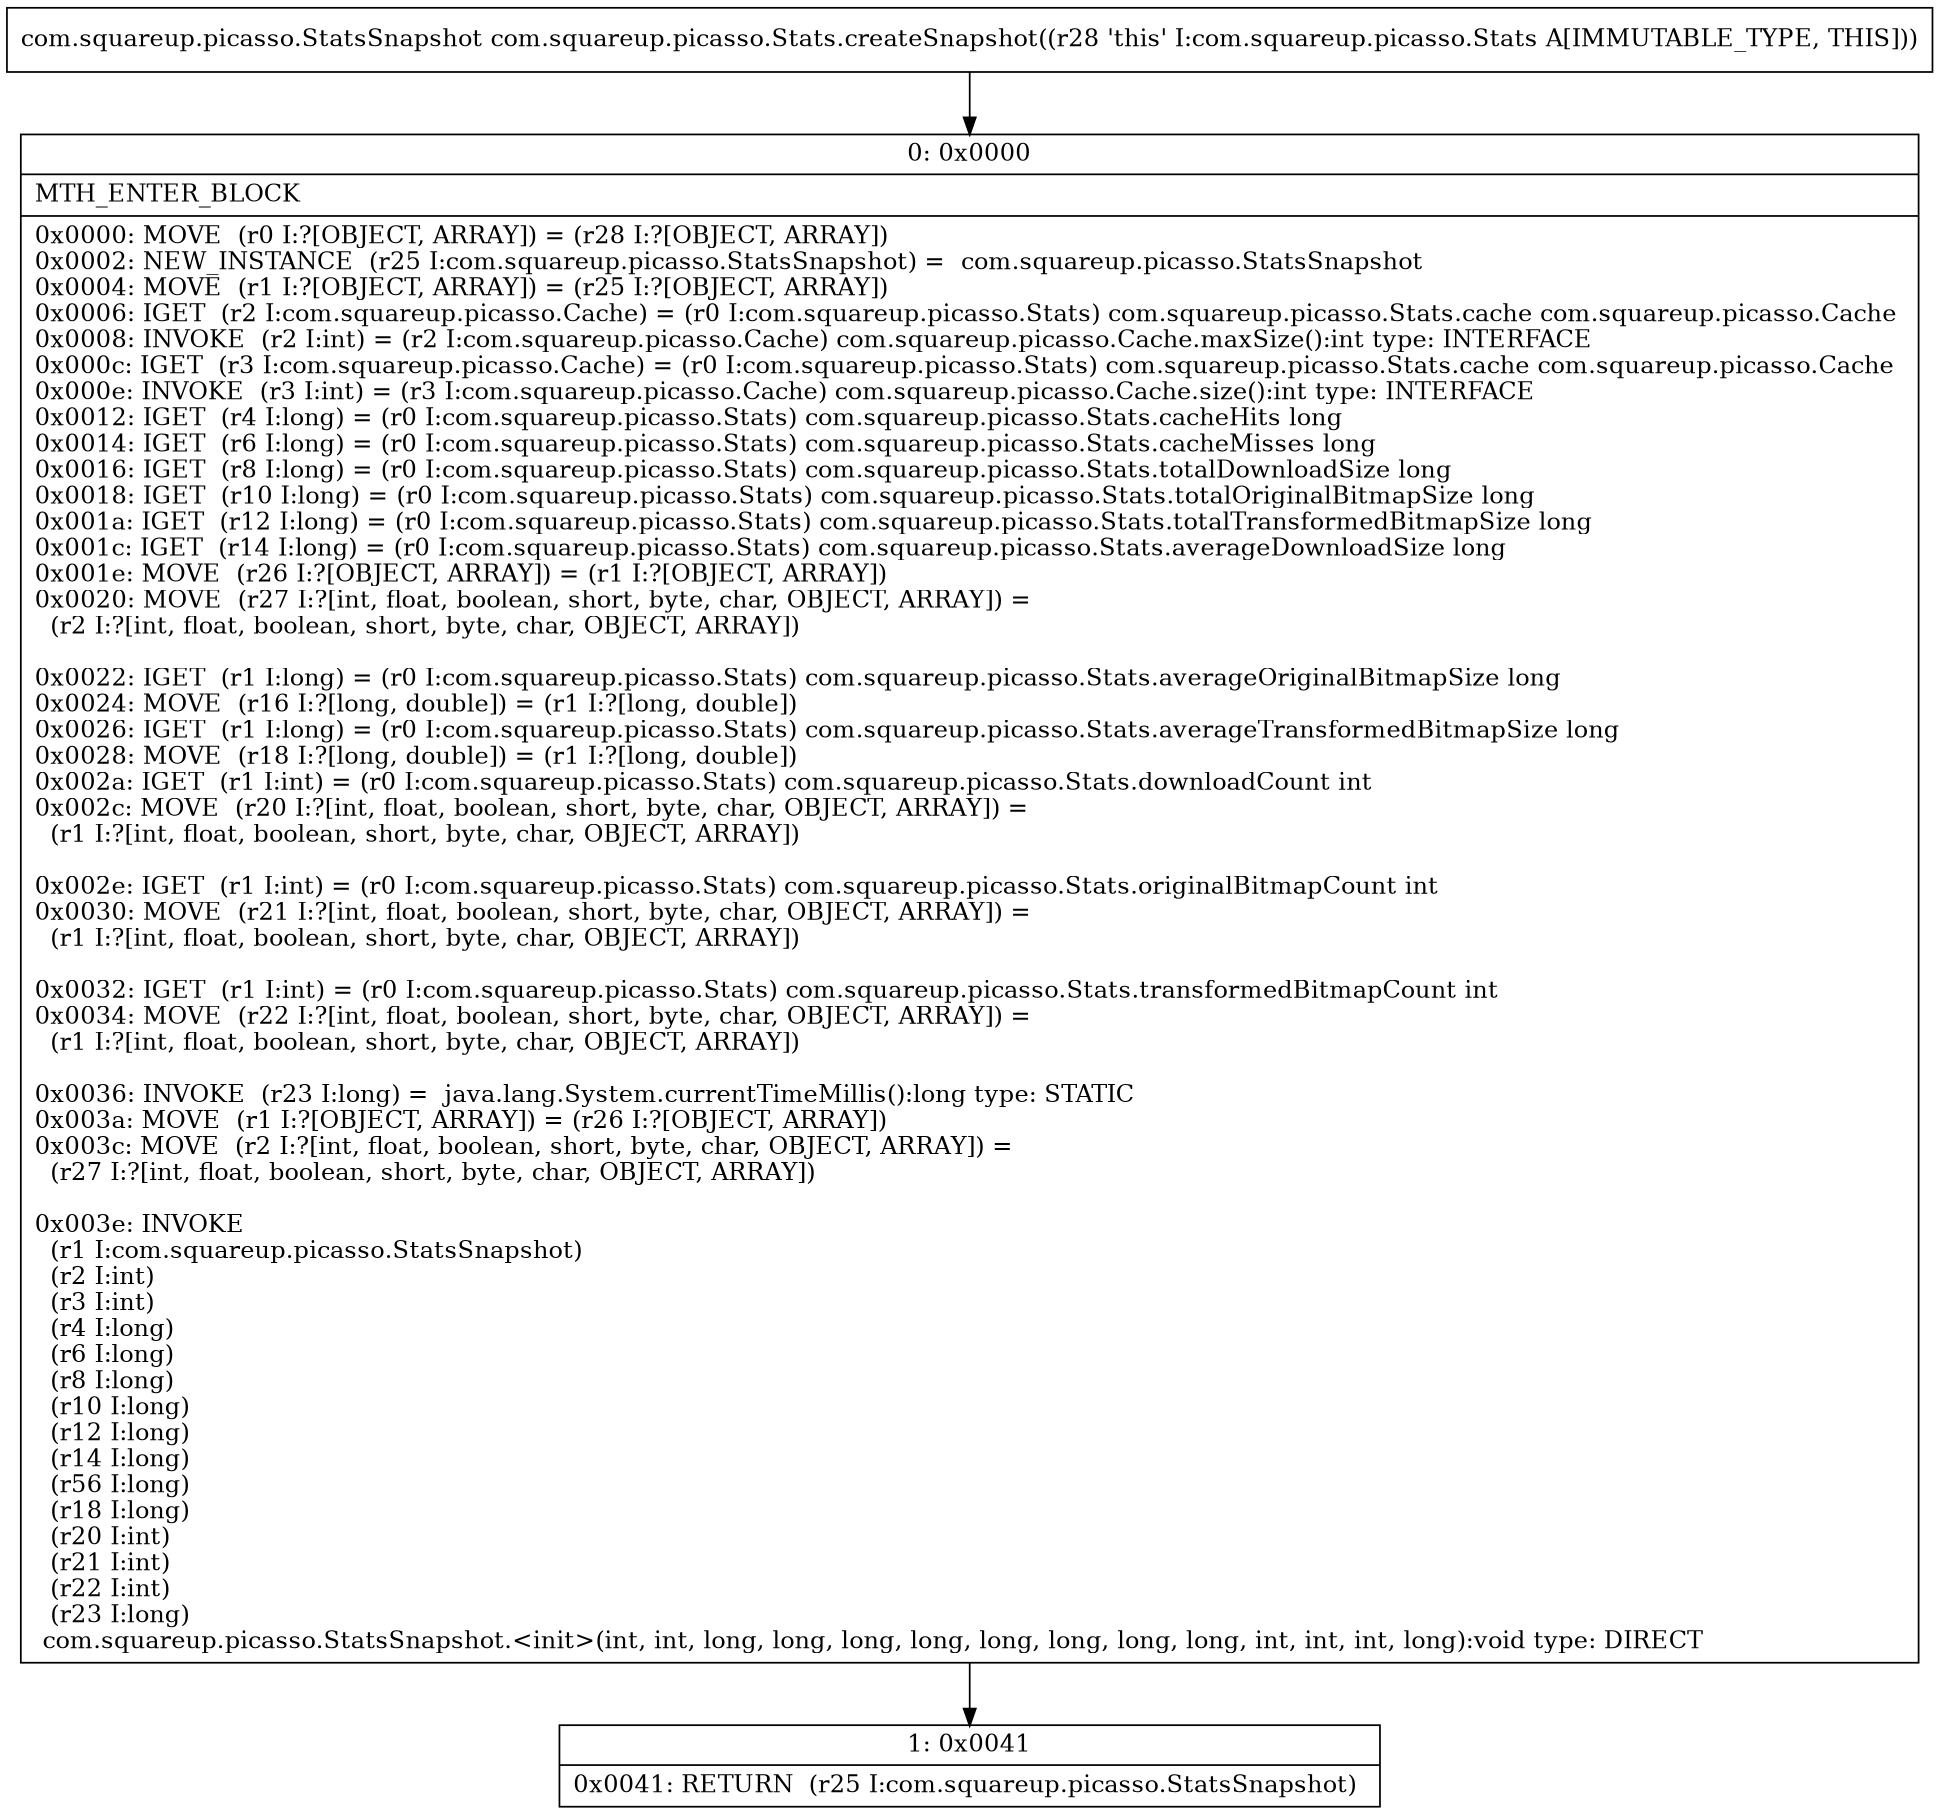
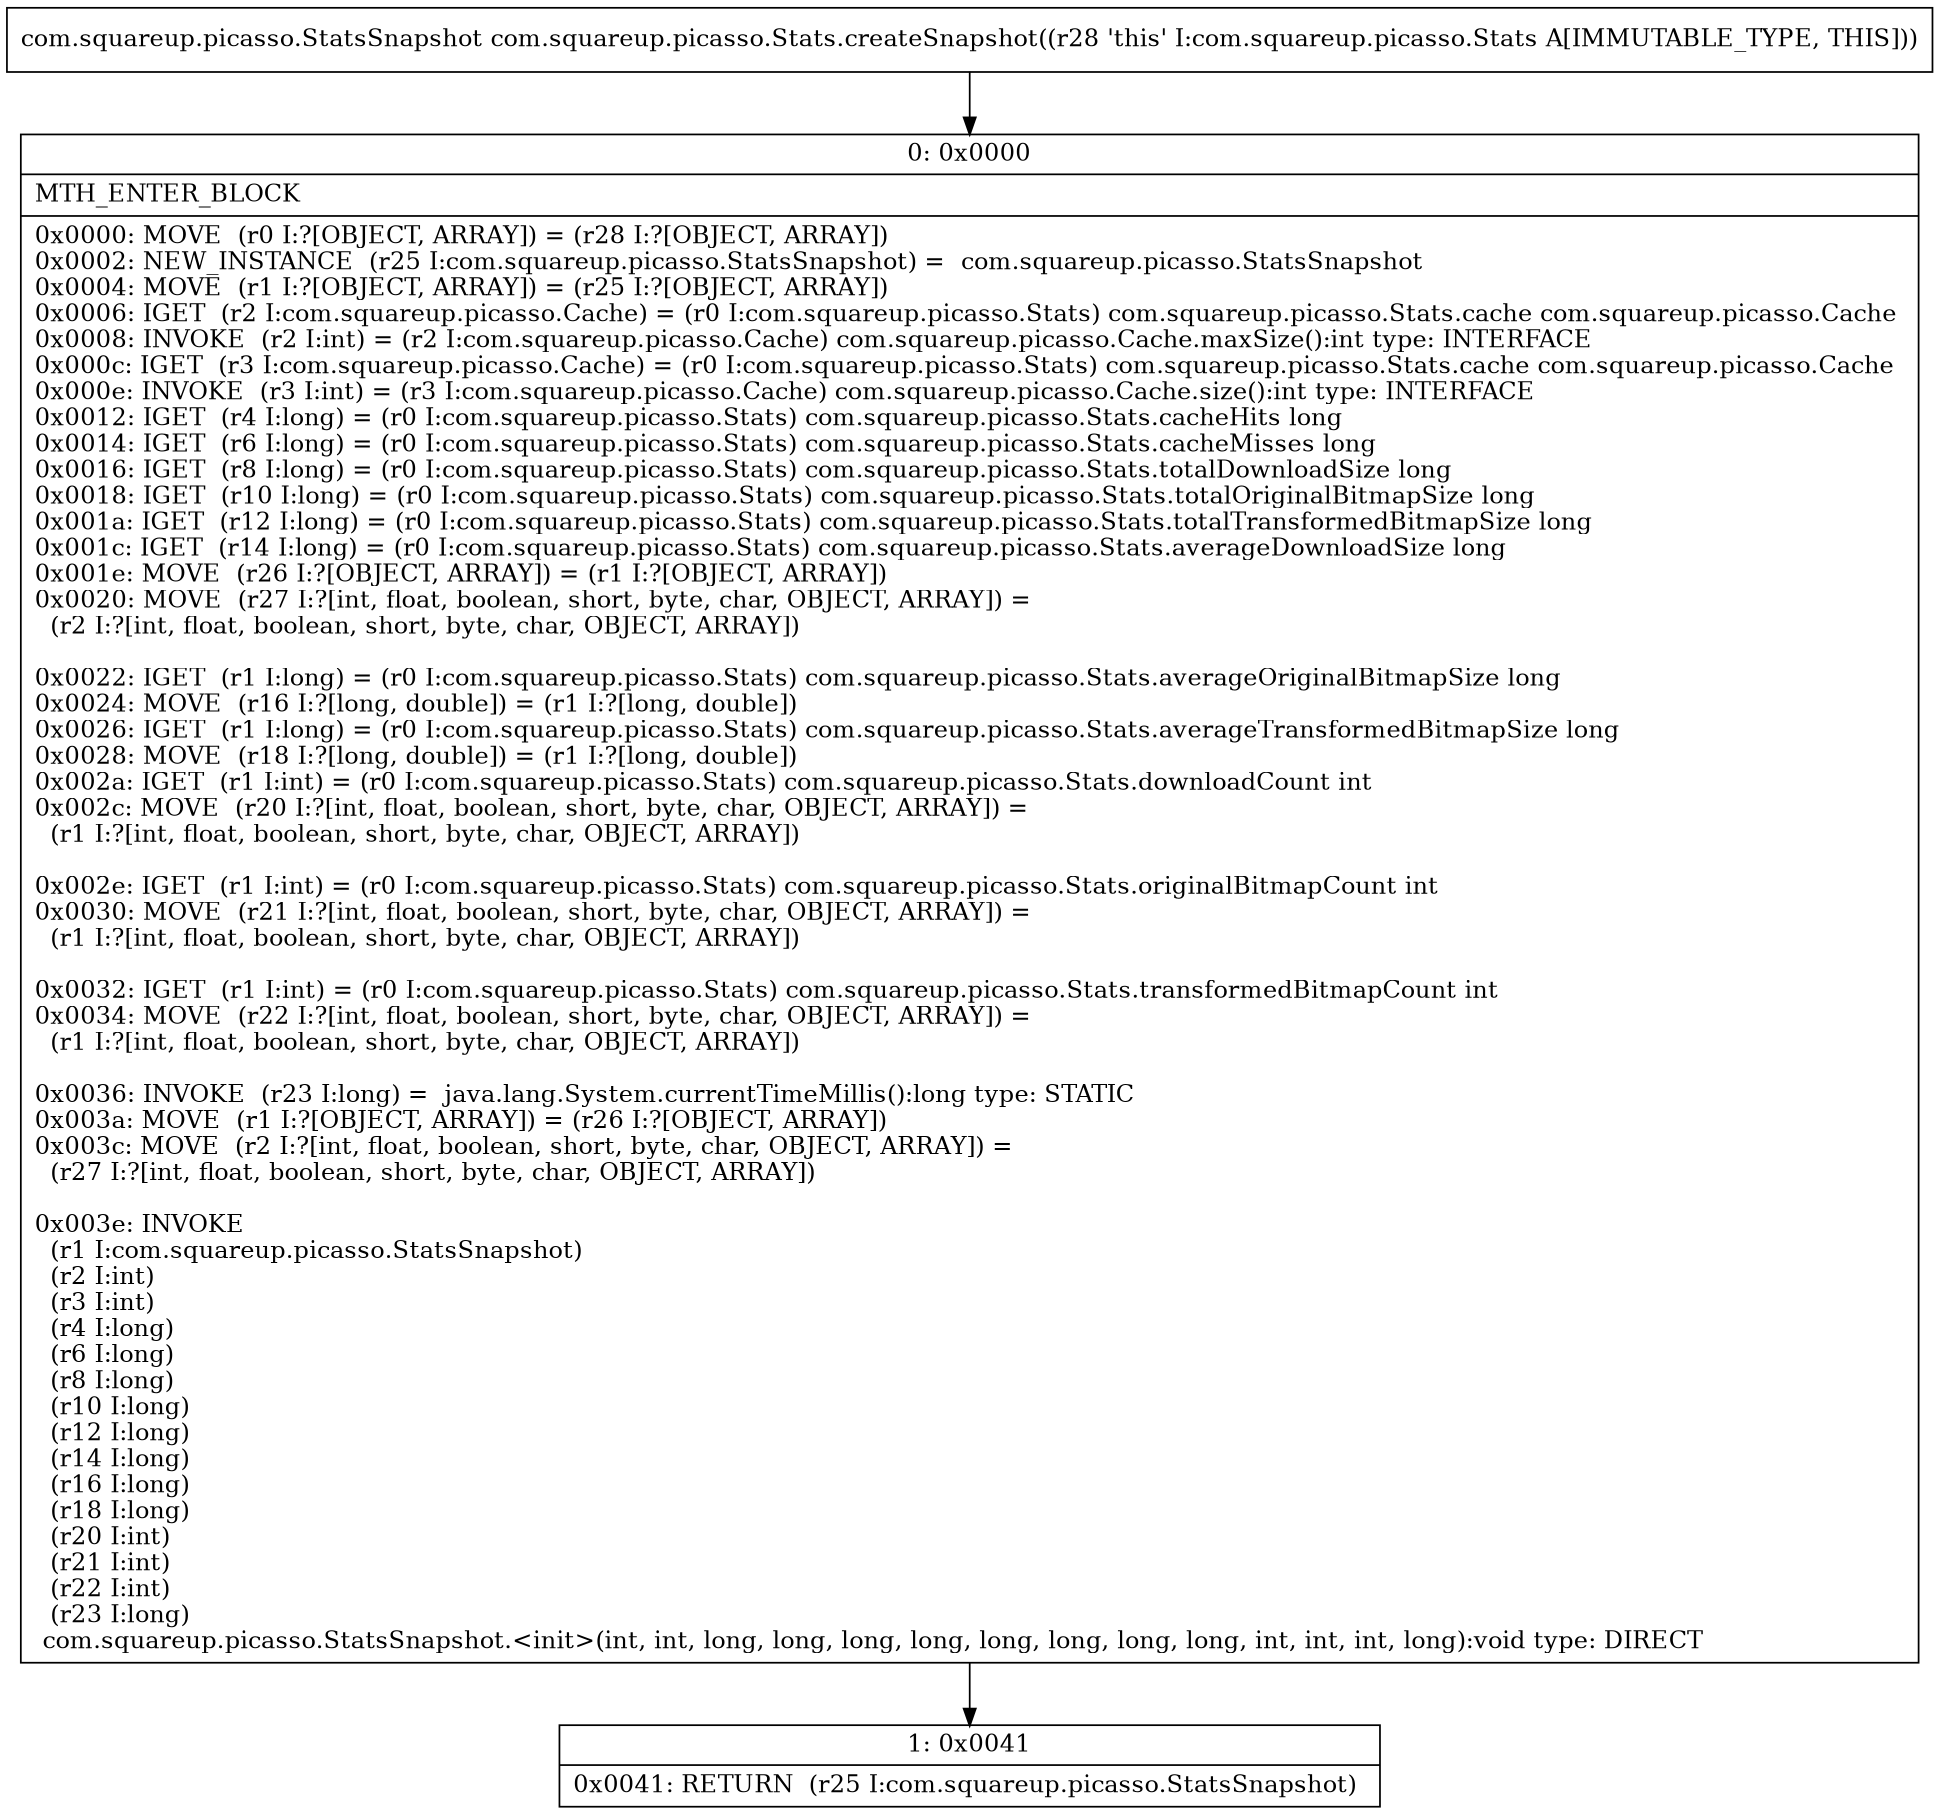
node "0: 0x0000": text "(r56 I:long)" -> "(r16 I:long)"
